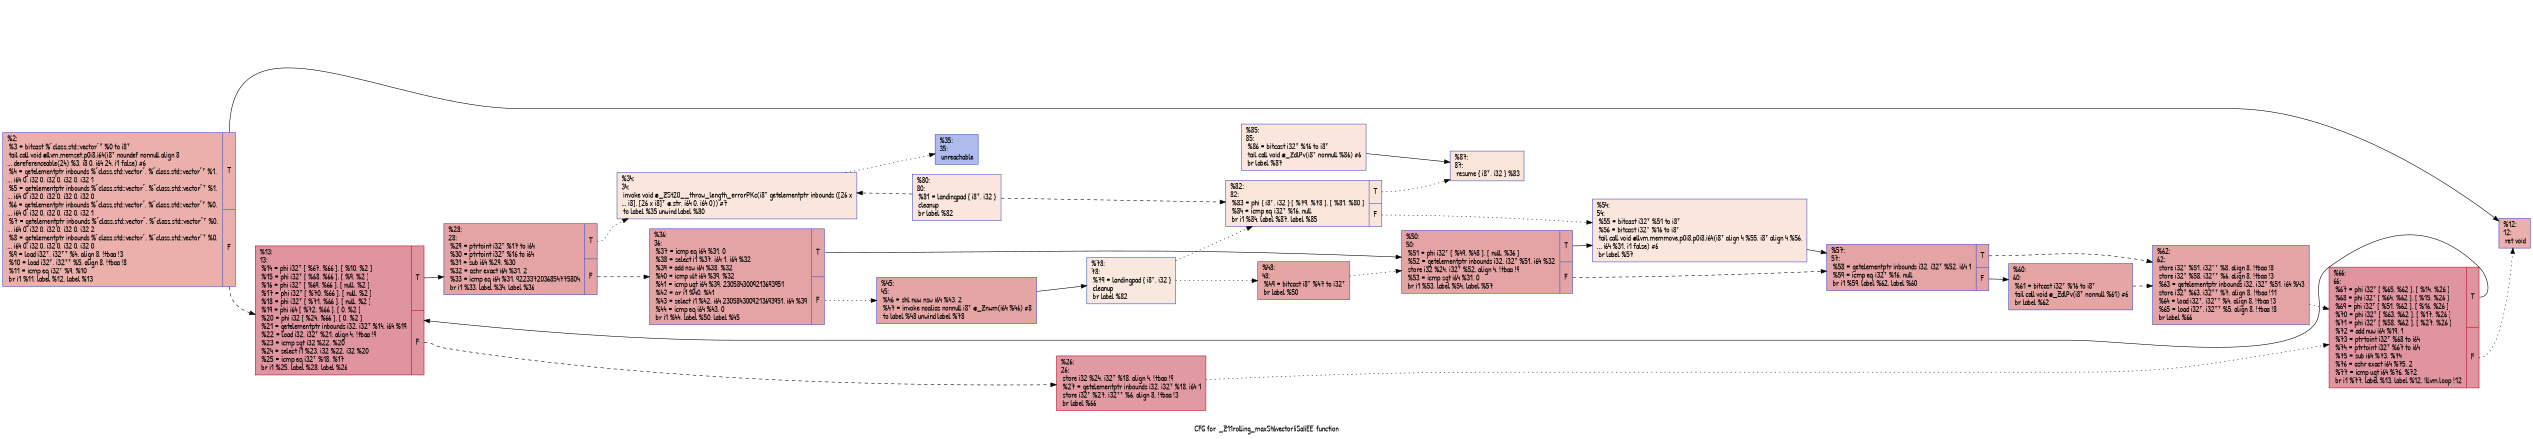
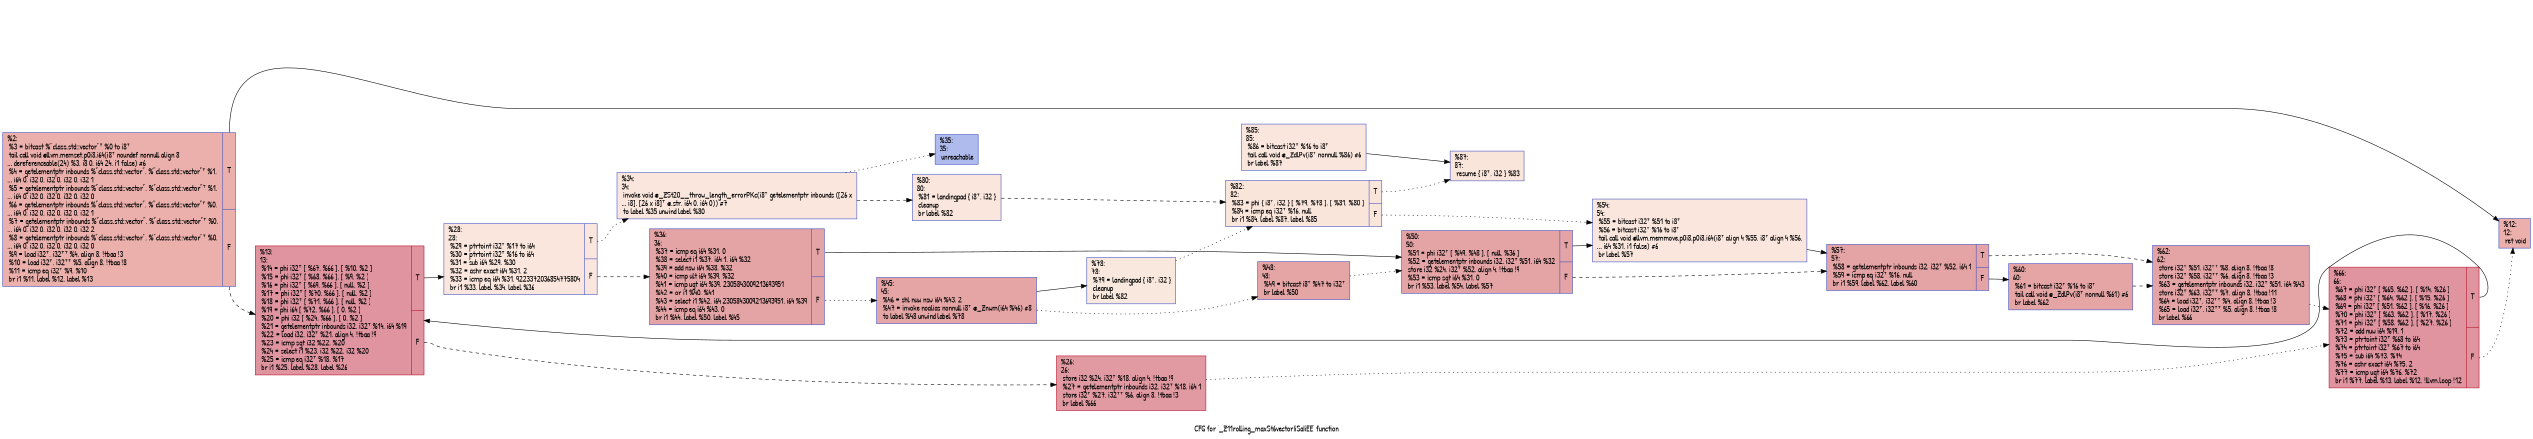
edge "%80:" -> "%34:": reversed
node "%28:": fillcolor #c32e3170 -> #f3c7b170
edge "%78:" -> "%48:": now "%45:" -> "%48:"
